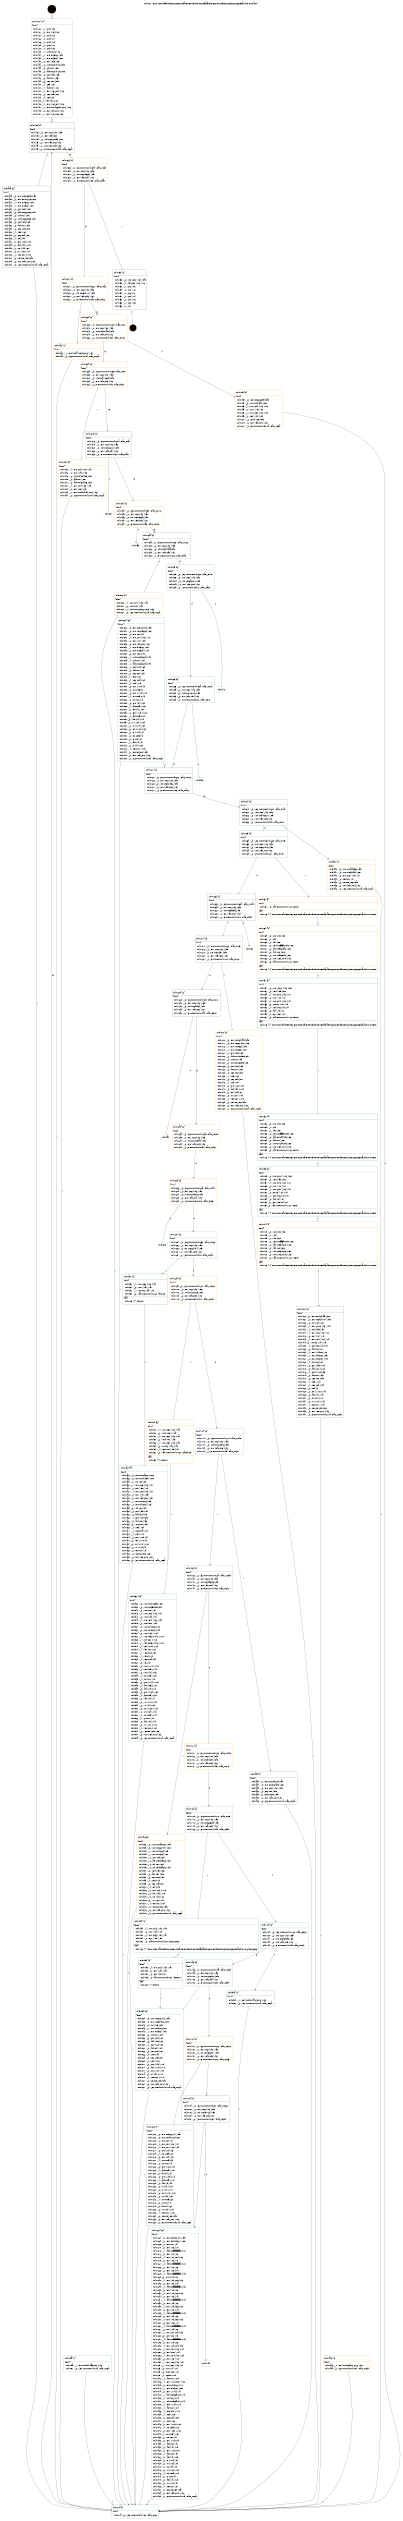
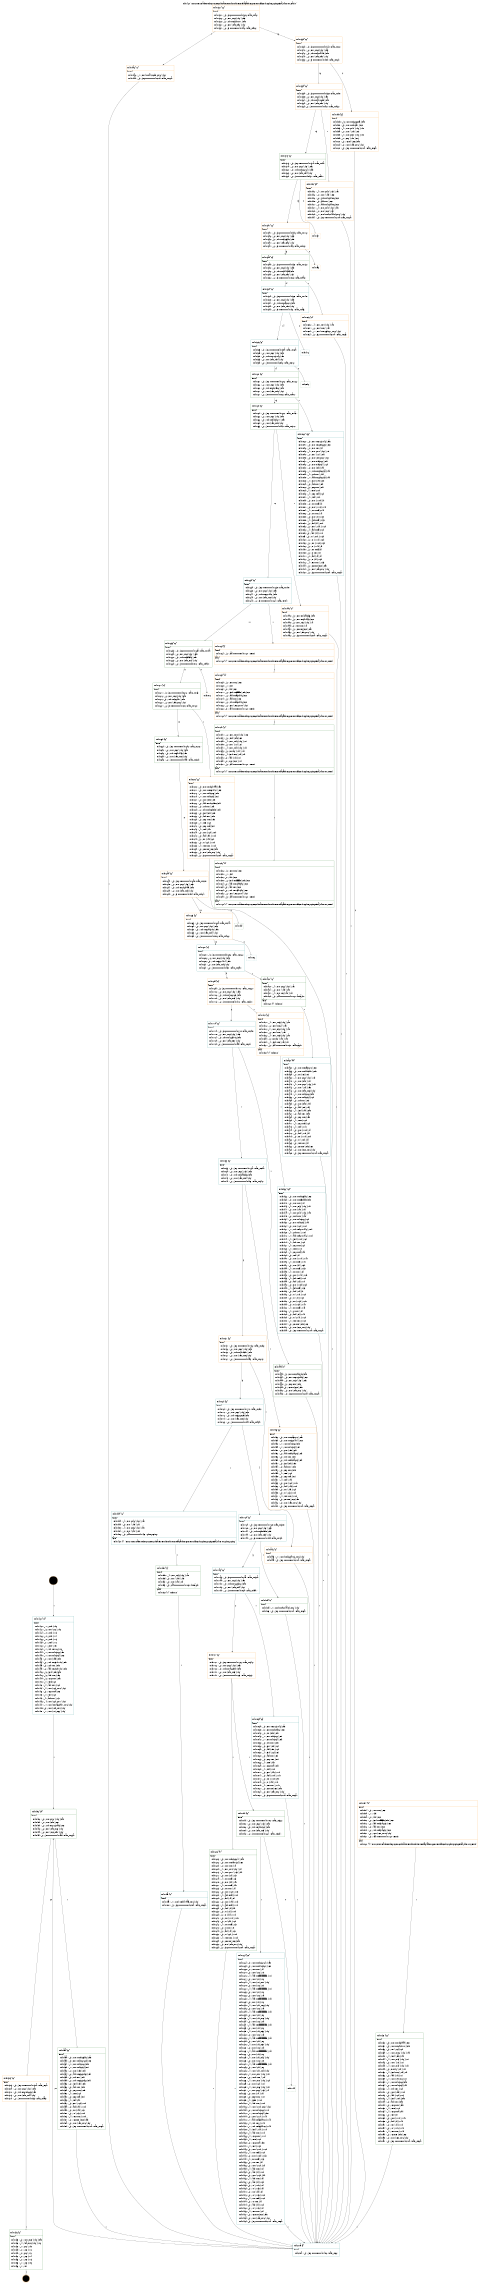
edge "0x401505 [28]" -> "0x401521 [28]": removed, label "19"
edge "0x401e8c [153]" -> "0x401601 [28]": reversed
node "0x401fe4": added
node "0x4019ad": removed
node "0x401cde [38]": removed
edge "0x401751 [28]" -> "0x401a93 [12]": added, label "1"
edge "0x401deb [15]" -> "0x401e39 [83]": now "0x401deb [15]" -> "0x401dfa [12]"
